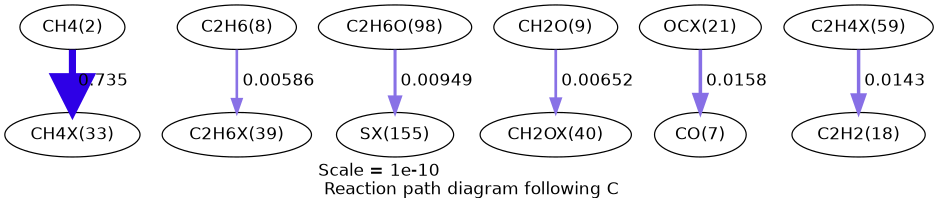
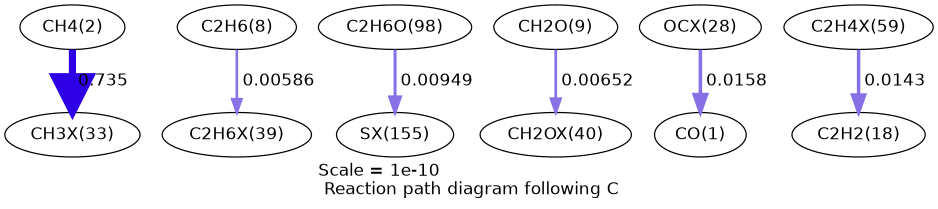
node "OCX(21)": label "OCX(21)" -> "OCX(28)"
node "CH4X(33)": label "CH4X(33)" -> "CH3X(33)"
node "CO(7)": label "CO(7)" -> "CO(1)"
